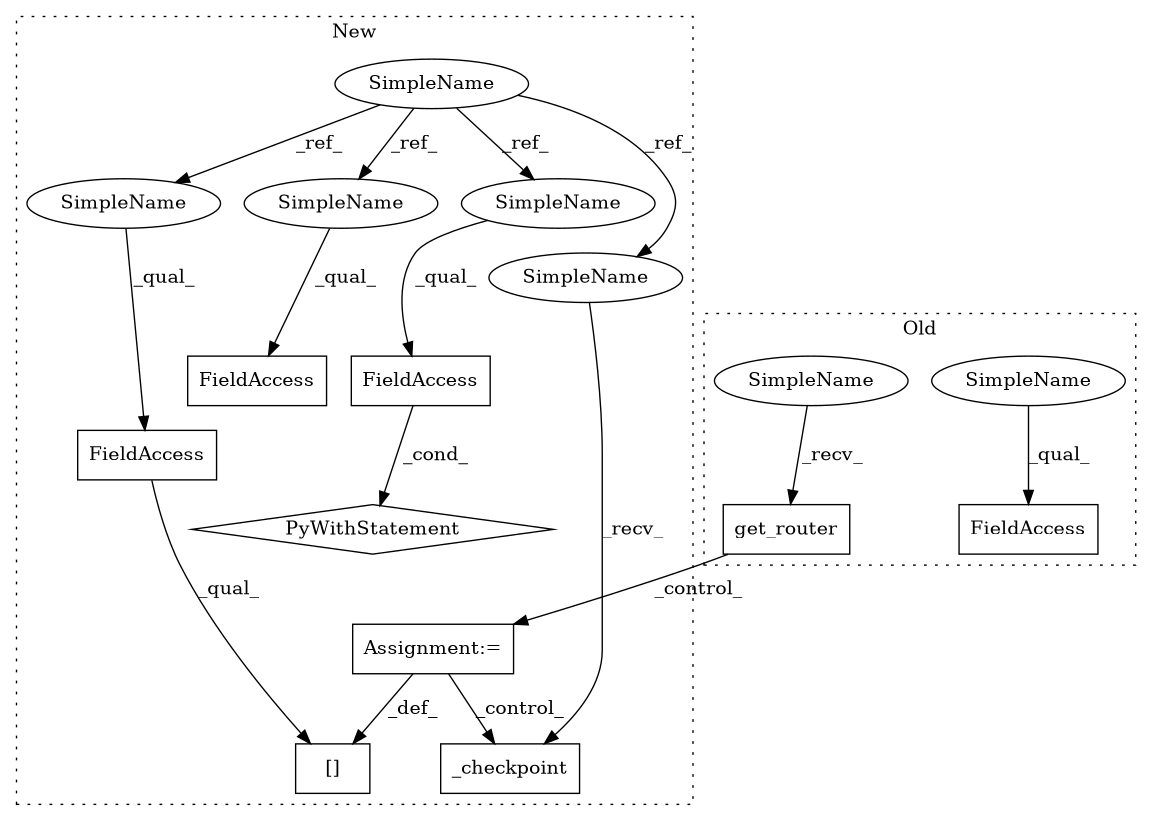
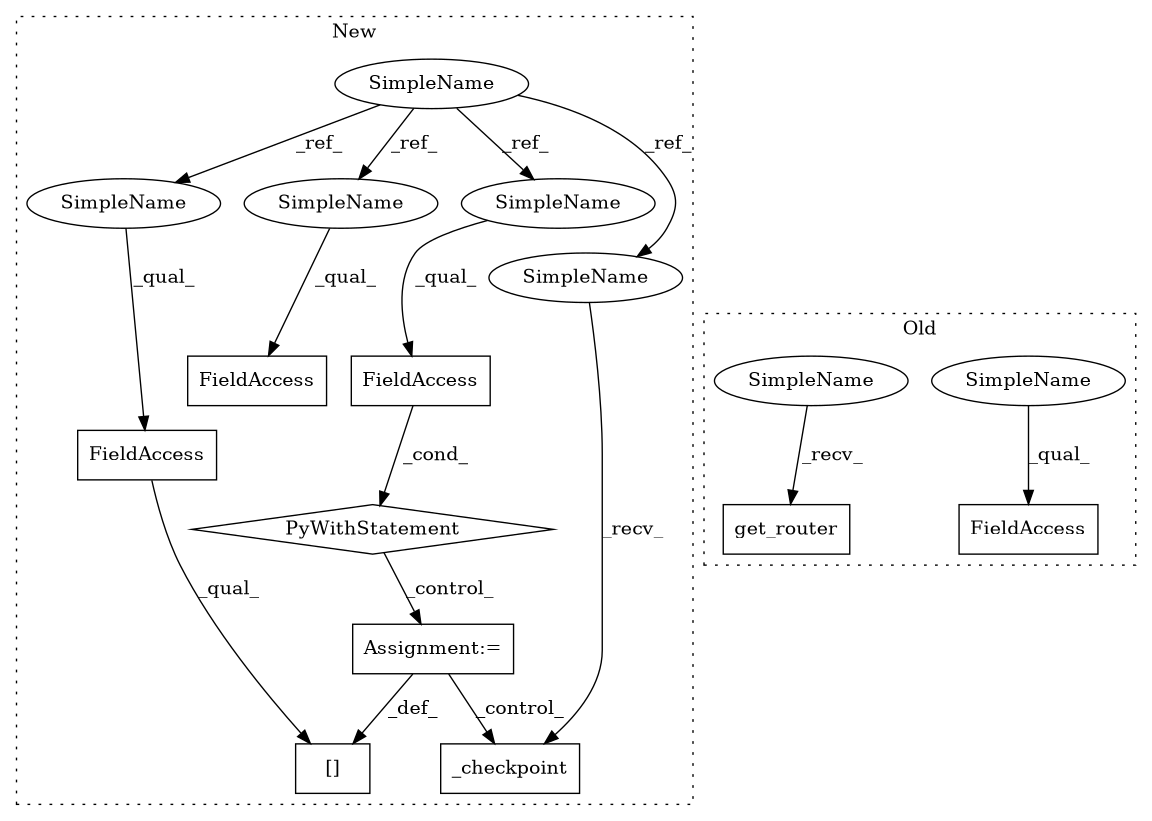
edge "get_router" -> "Assignment:=": now "PyWithStatement" -> "Assignment:="
